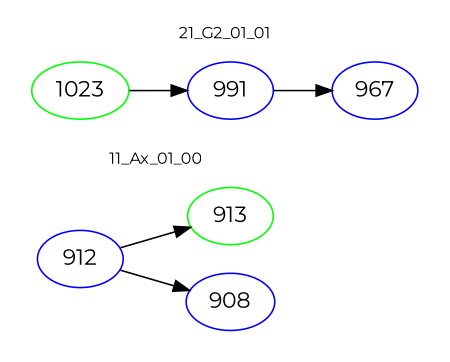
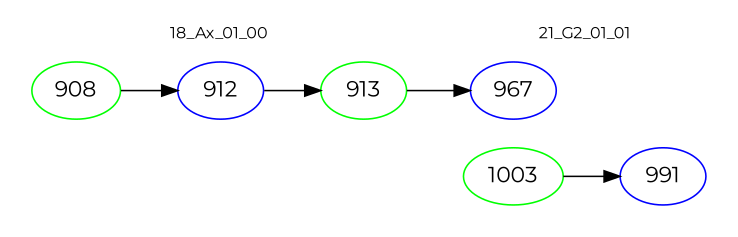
node "1023": label "1023" -> "1003"
edge "991" -> "967": now "913" -> "967"
cluster "11_Ax_01_00": label "11_Ax_01_00" -> "18_Ax_01_00"
edge "912" -> "908": reversed
node "908": color blue -> green
